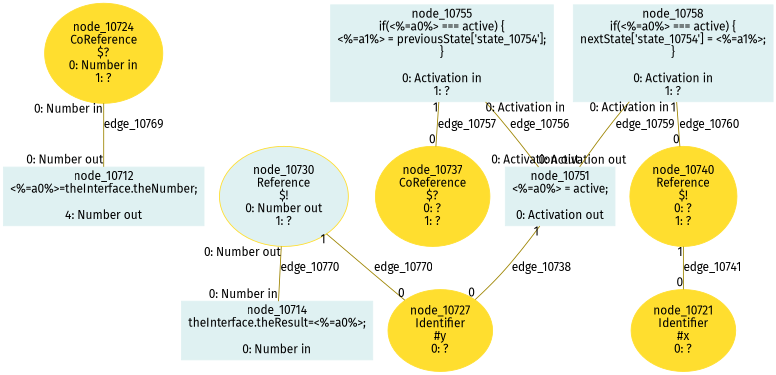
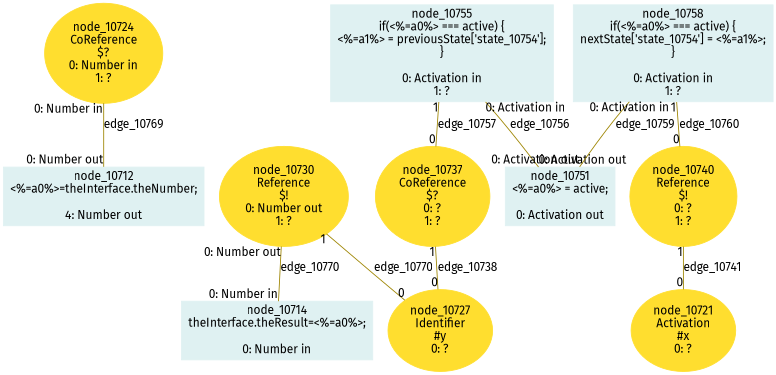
node "node_10730 Reference $! 0: Number out 1: ?": fillcolor #dff1f2 -> #ffde2f
edge "node_10751 <%=a0%> = active; 0: Activation out" -- "node_10727 Identifier #y 0: ?": now "node_10737 CoReference $? 0: ? 1: ?" -- "node_10727 Identifier #y 0: ?"
node "node_10721 Identifier #x 0: ?": label "node_10721 Identifier #x 0: ?" -> "node_10721 Activation #x 0: ?"
